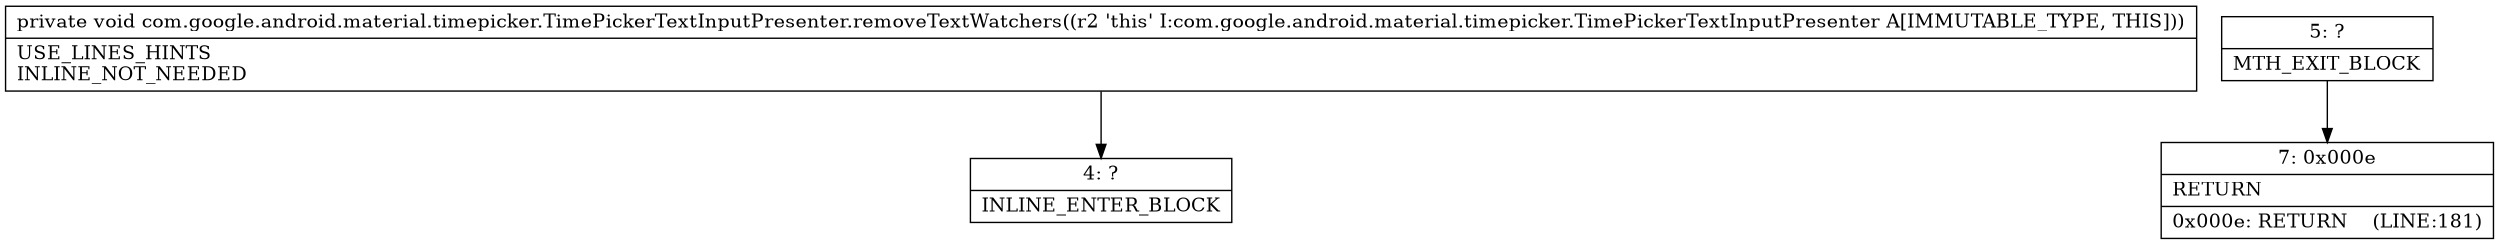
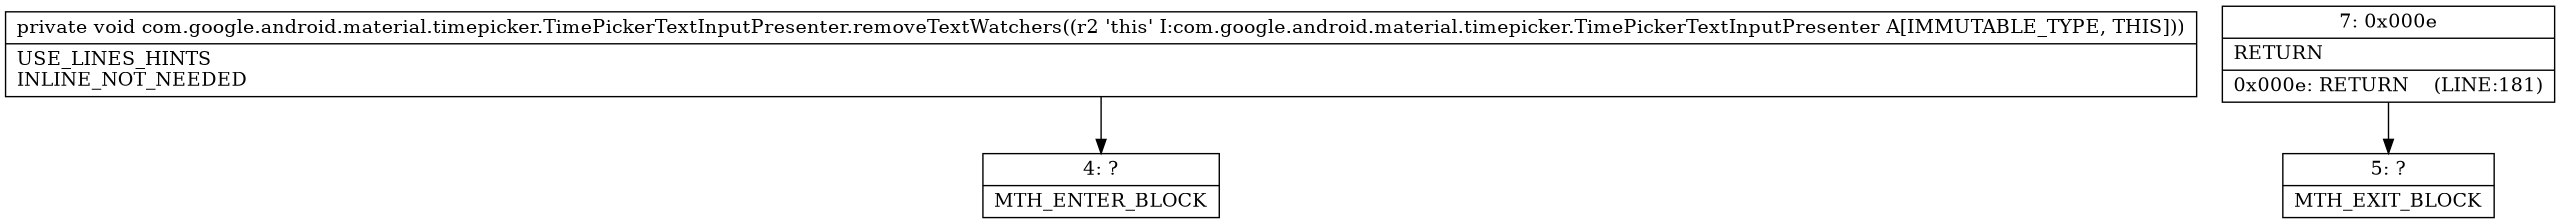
edge "5: ?" -> "7: 0x000e": reversed
node "4: ?": text "INLINE_ENTER_BLOCK" -> "MTH_ENTER_BLOCK"
